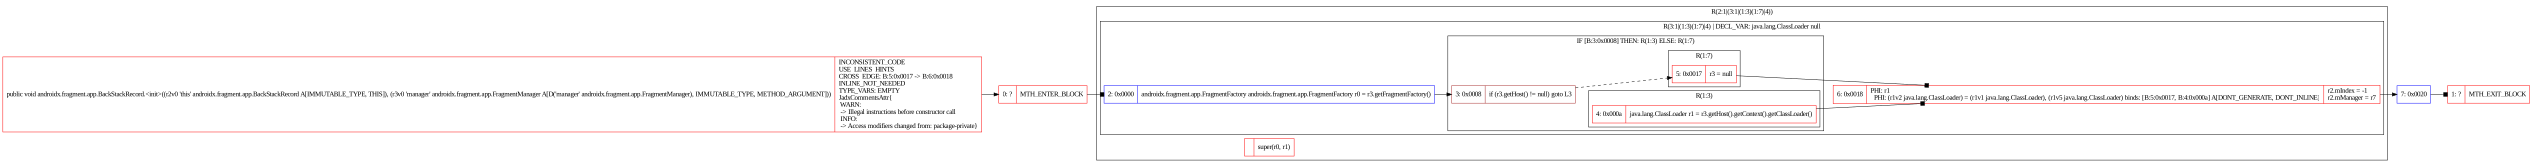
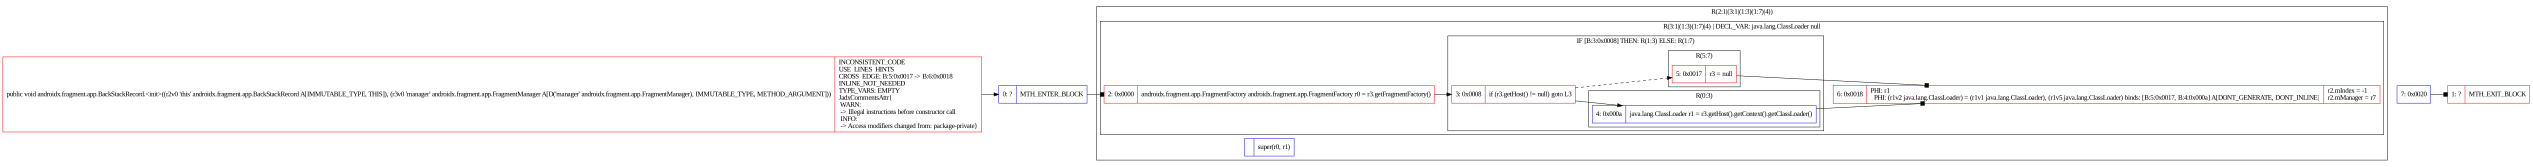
cluster "R(1:7)": label "R(1:7)" -> "R(5:7)"
node "0: ?": color red -> blue
node "2: 0x0000": color blue -> red
edge "6: 0x0018" -> "7: 0x0020": removed
cluster "R(1:3)": label "R(1:3)" -> "R(0:3)"
edge "3: 0x0008" -> "4: 0x000a": added
node "4: 0x000a": color red -> blue
node "super(r0, r1)": color red -> blue
